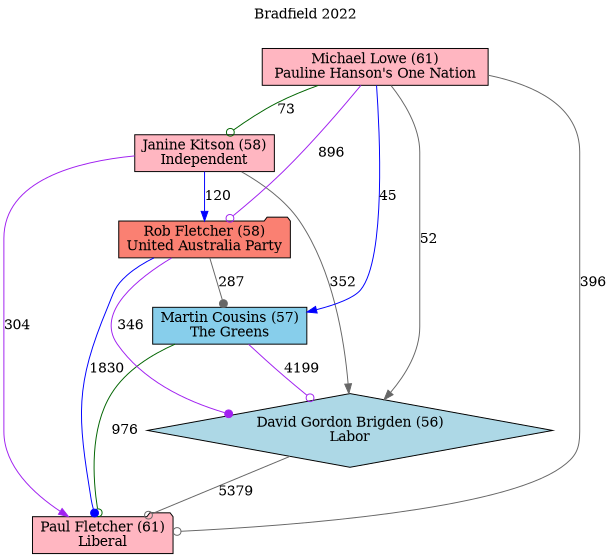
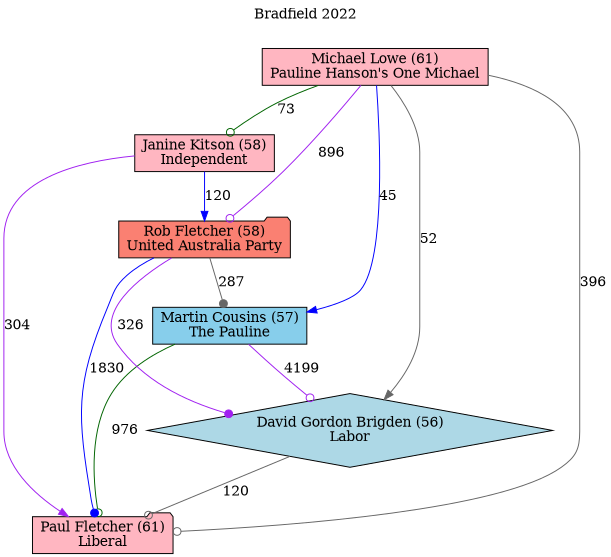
node "Michael Lowe (61) Pauline Hanson's One Nation": label "Michael Lowe (61) Pauline Hanson's One Nation" -> "Michael Lowe (61) Pauline Hanson's One Michael"
edge "Janine Kitson (58) Independent" -> "David Gordon Brigden (56) Labor": removed, label "352"
edge "Rob Fletcher (58) United Australia Party" -> "David Gordon Brigden (56) Labor": label "346" -> "326"
node "Martin Cousins (57) The Greens": label "Martin Cousins (57) The Greens" -> "Martin Cousins (57) The Pauline"
edge "David Gordon Brigden (56) Labor" -> "Paul Fletcher (61) Liberal": label "5379" -> "120"
